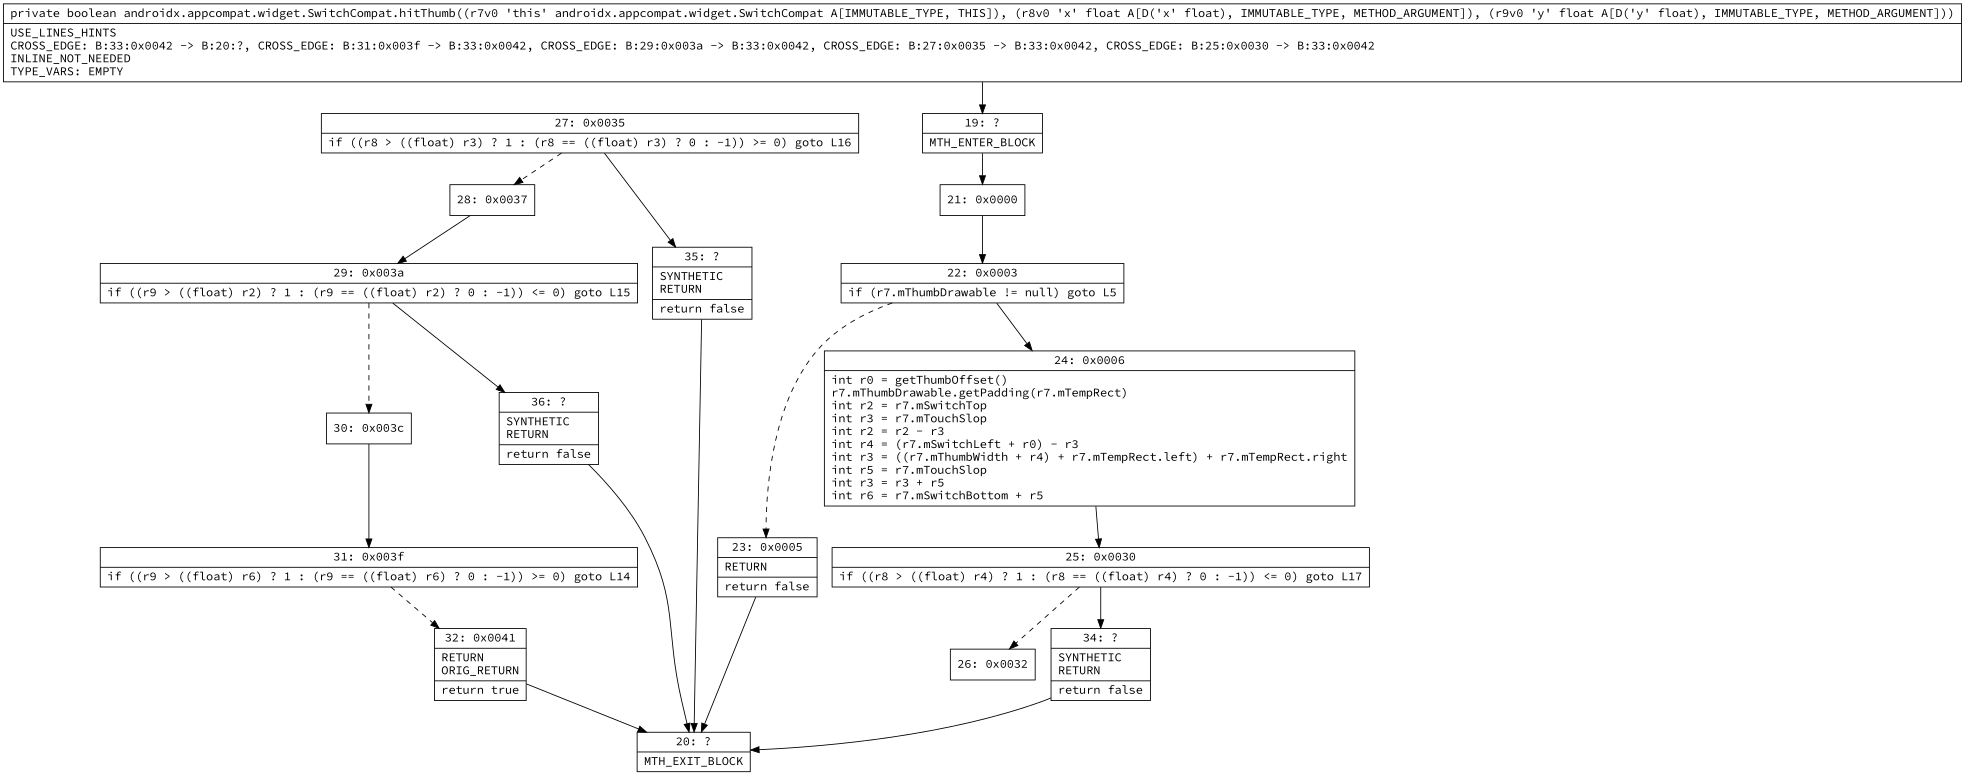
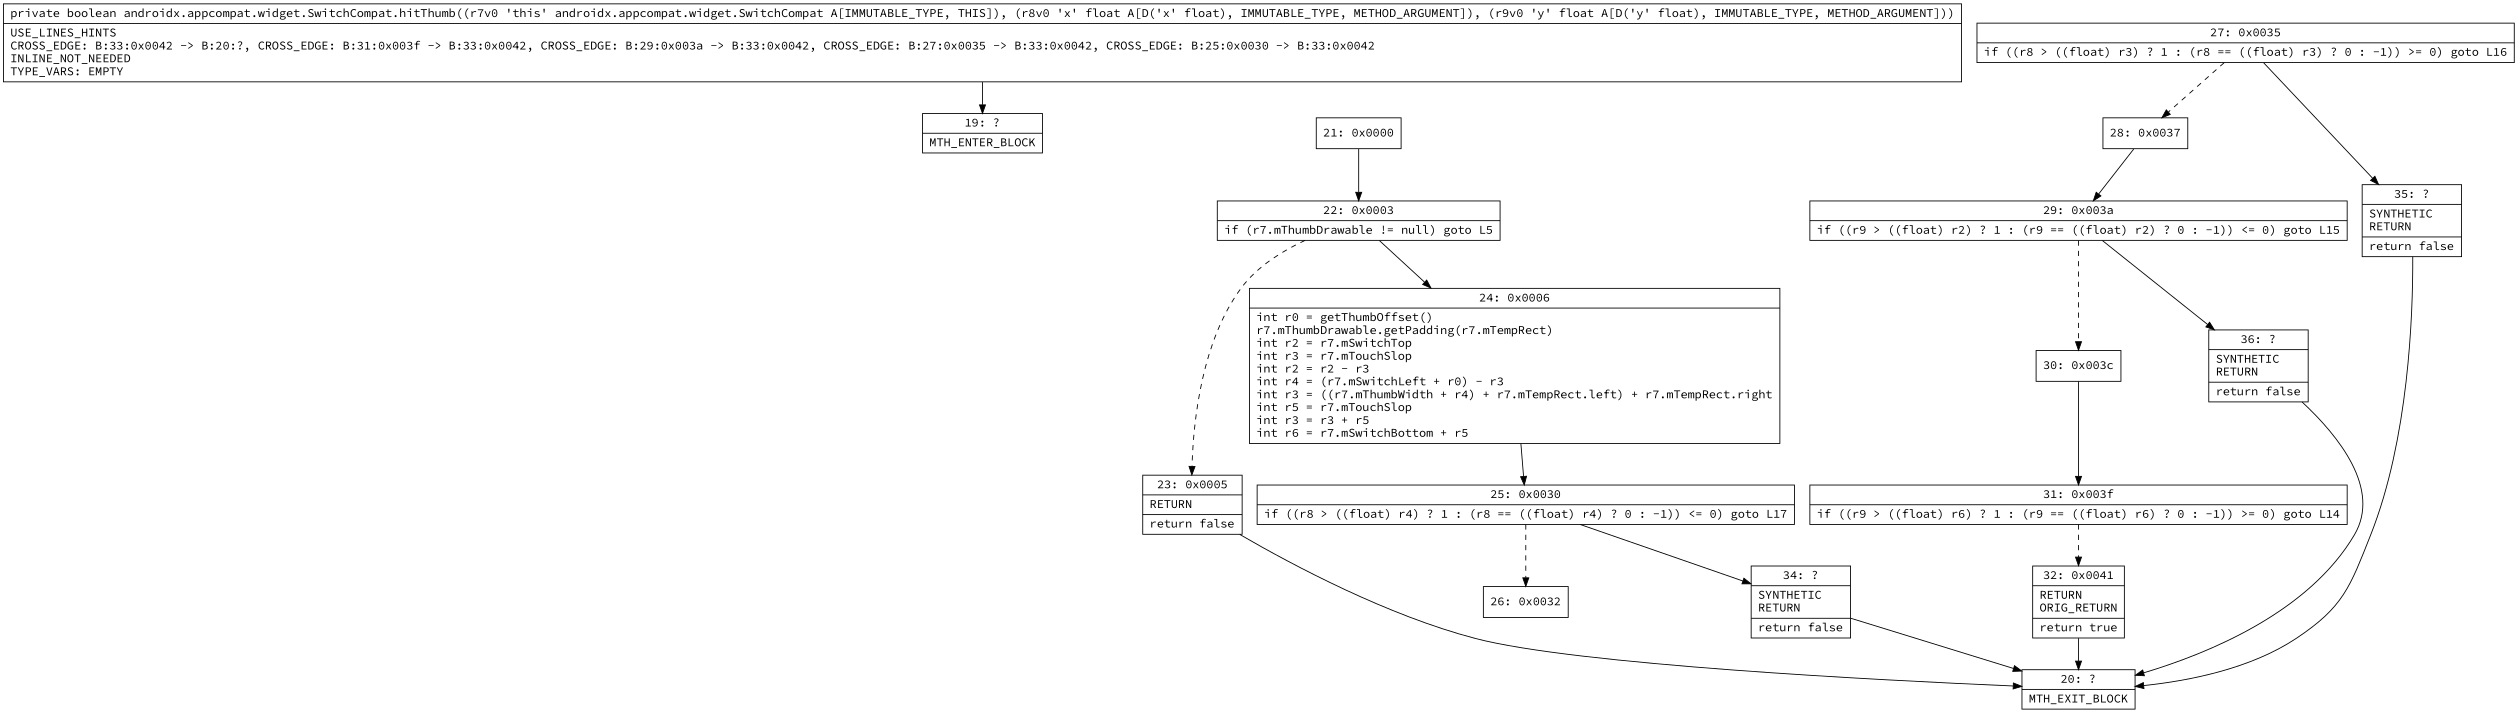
edge "19: ?" -> "21: 0x0000": removed
